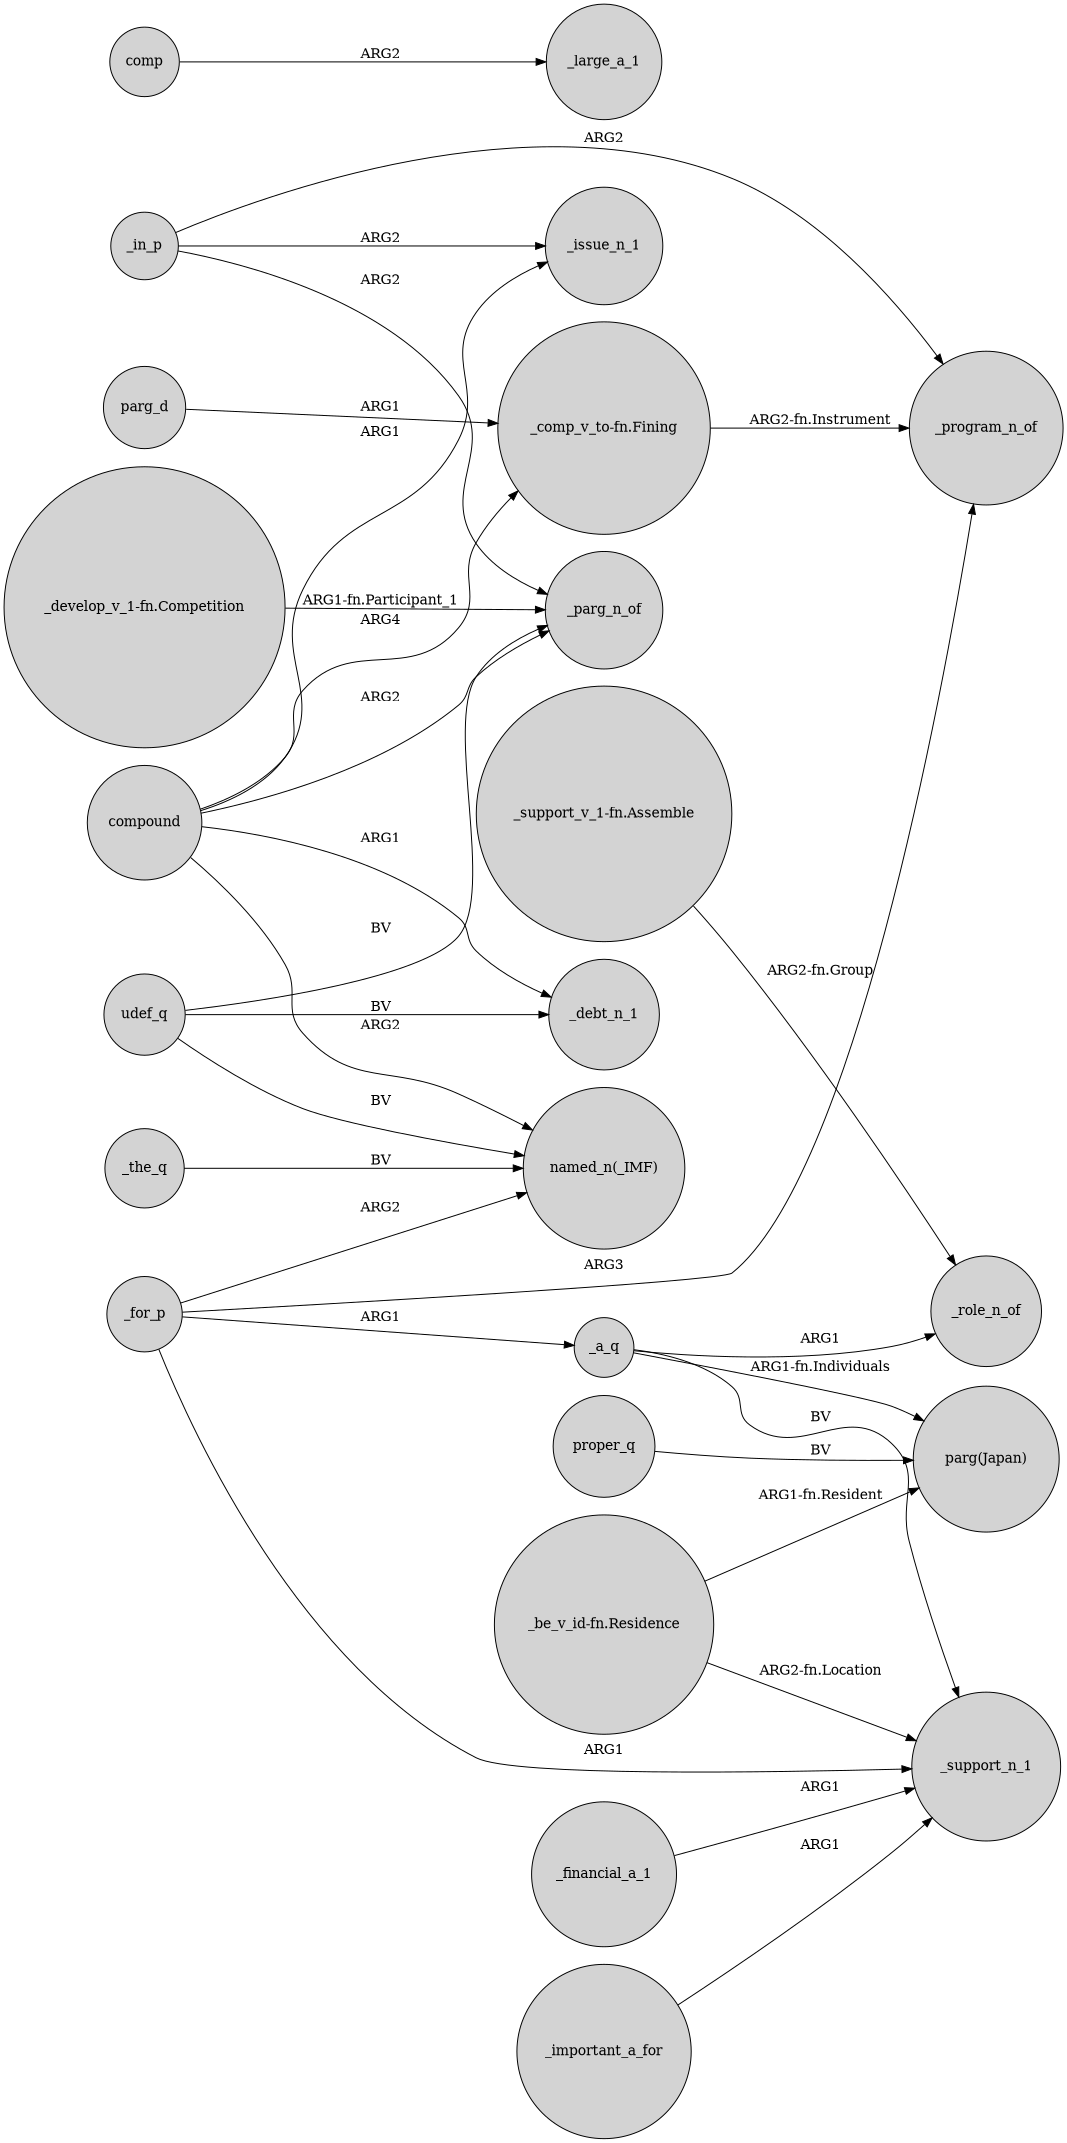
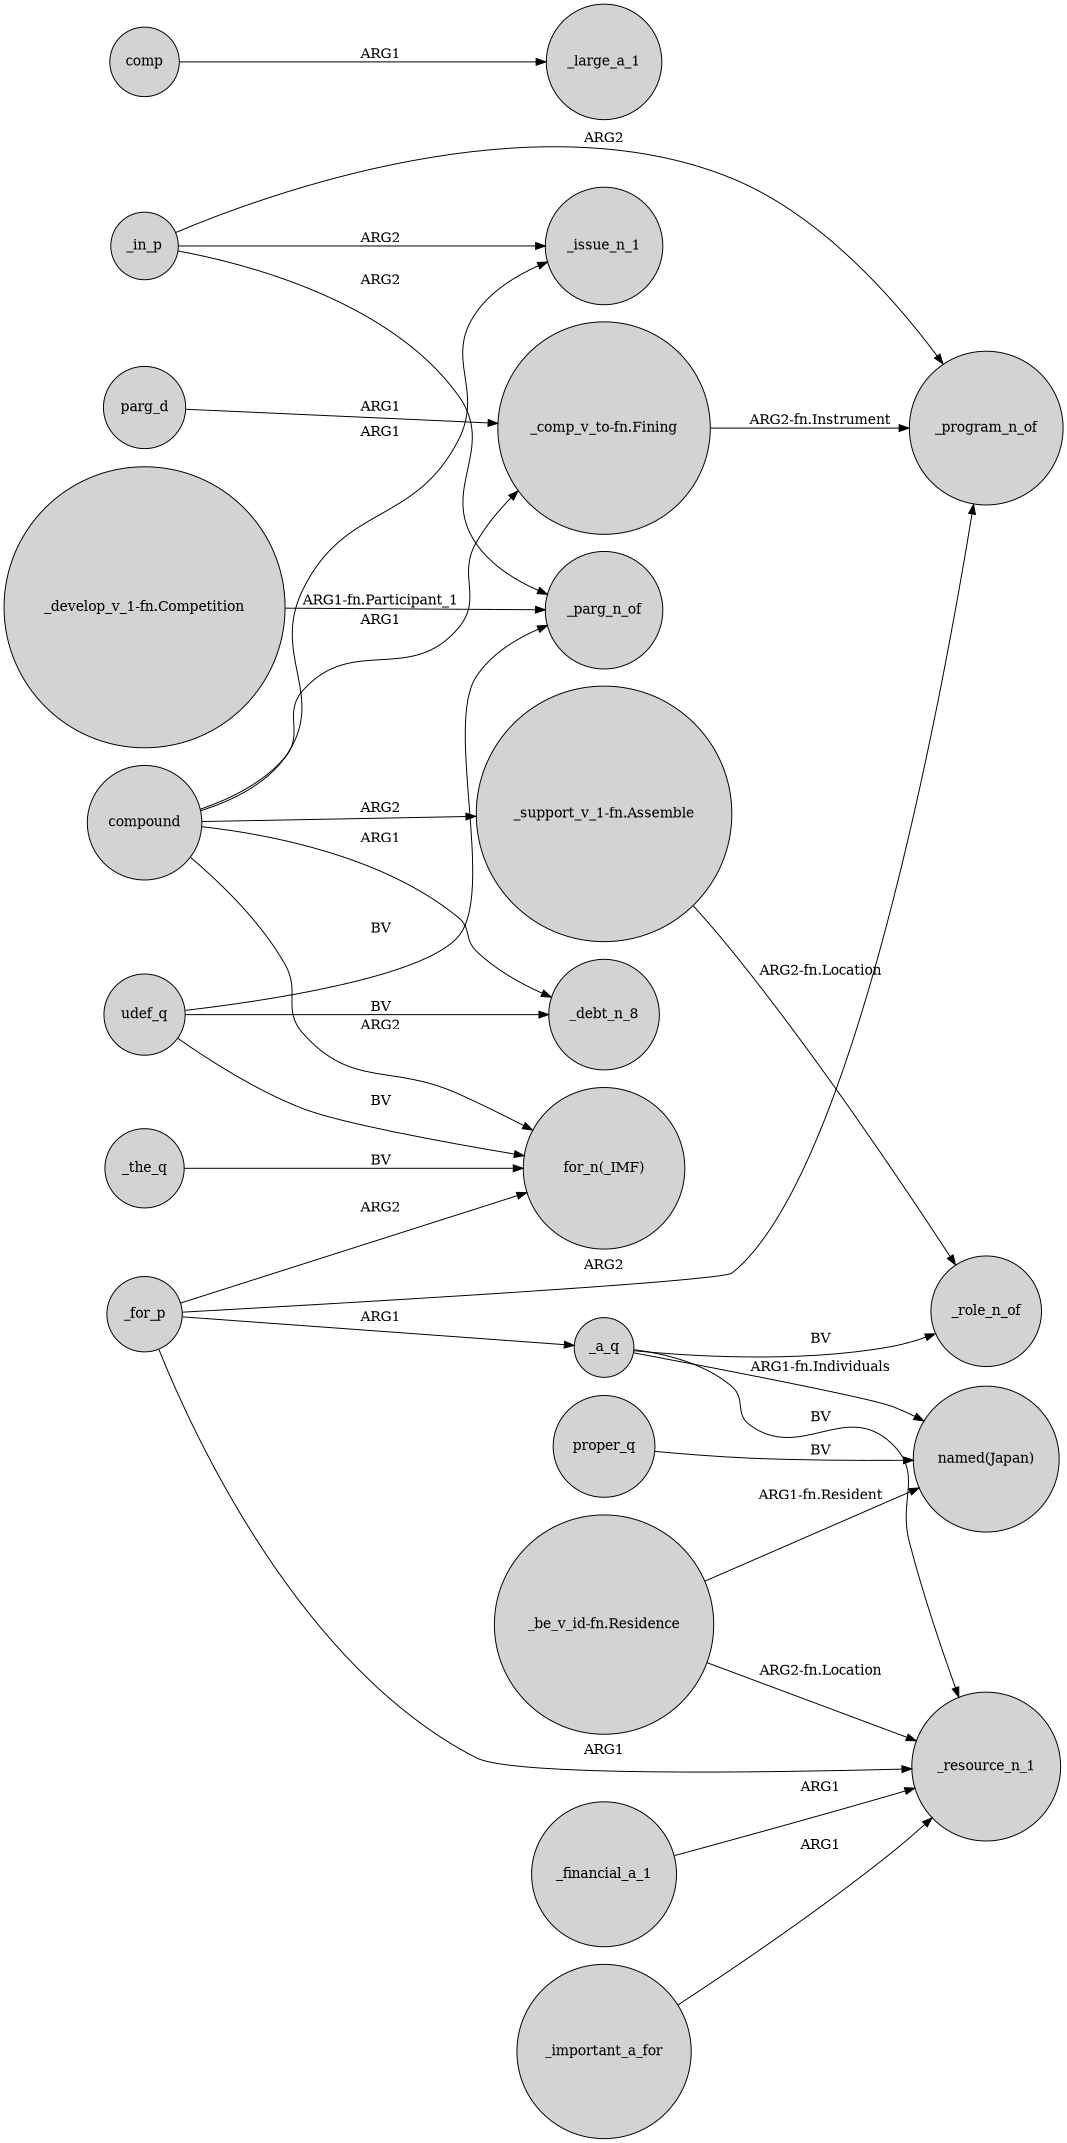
edge "comp" -> "_large_a_1": label "ARG2" -> "ARG1"
edge "compound" -> "_comp_v_to-fn.Fining": label "ARG4" -> "ARG1"
edge "compound" -> "_parg_n_of": now "compound" -> "_support_v_1-fn.Assemble"
edge "_support_v_1-fn.Assemble" -> "_role_n_of": label "ARG2-fn.Group" -> "ARG2-fn.Location"
node "_debt_n_1": label "_debt_n_1" -> "_debt_n_8"
node "named_n(_IMF)": label "named_n(_IMF)" -> "for_n(_IMF)"
edge "_for_p" -> "_program_n_of": label "ARG3" -> "ARG2"
edge "_a_q" -> "_role_n_of": label "ARG1" -> "BV"
node "parg(Japan)": label "parg(Japan)" -> "named(Japan)"
node "_support_n_1": label "_support_n_1" -> "_resource_n_1"
